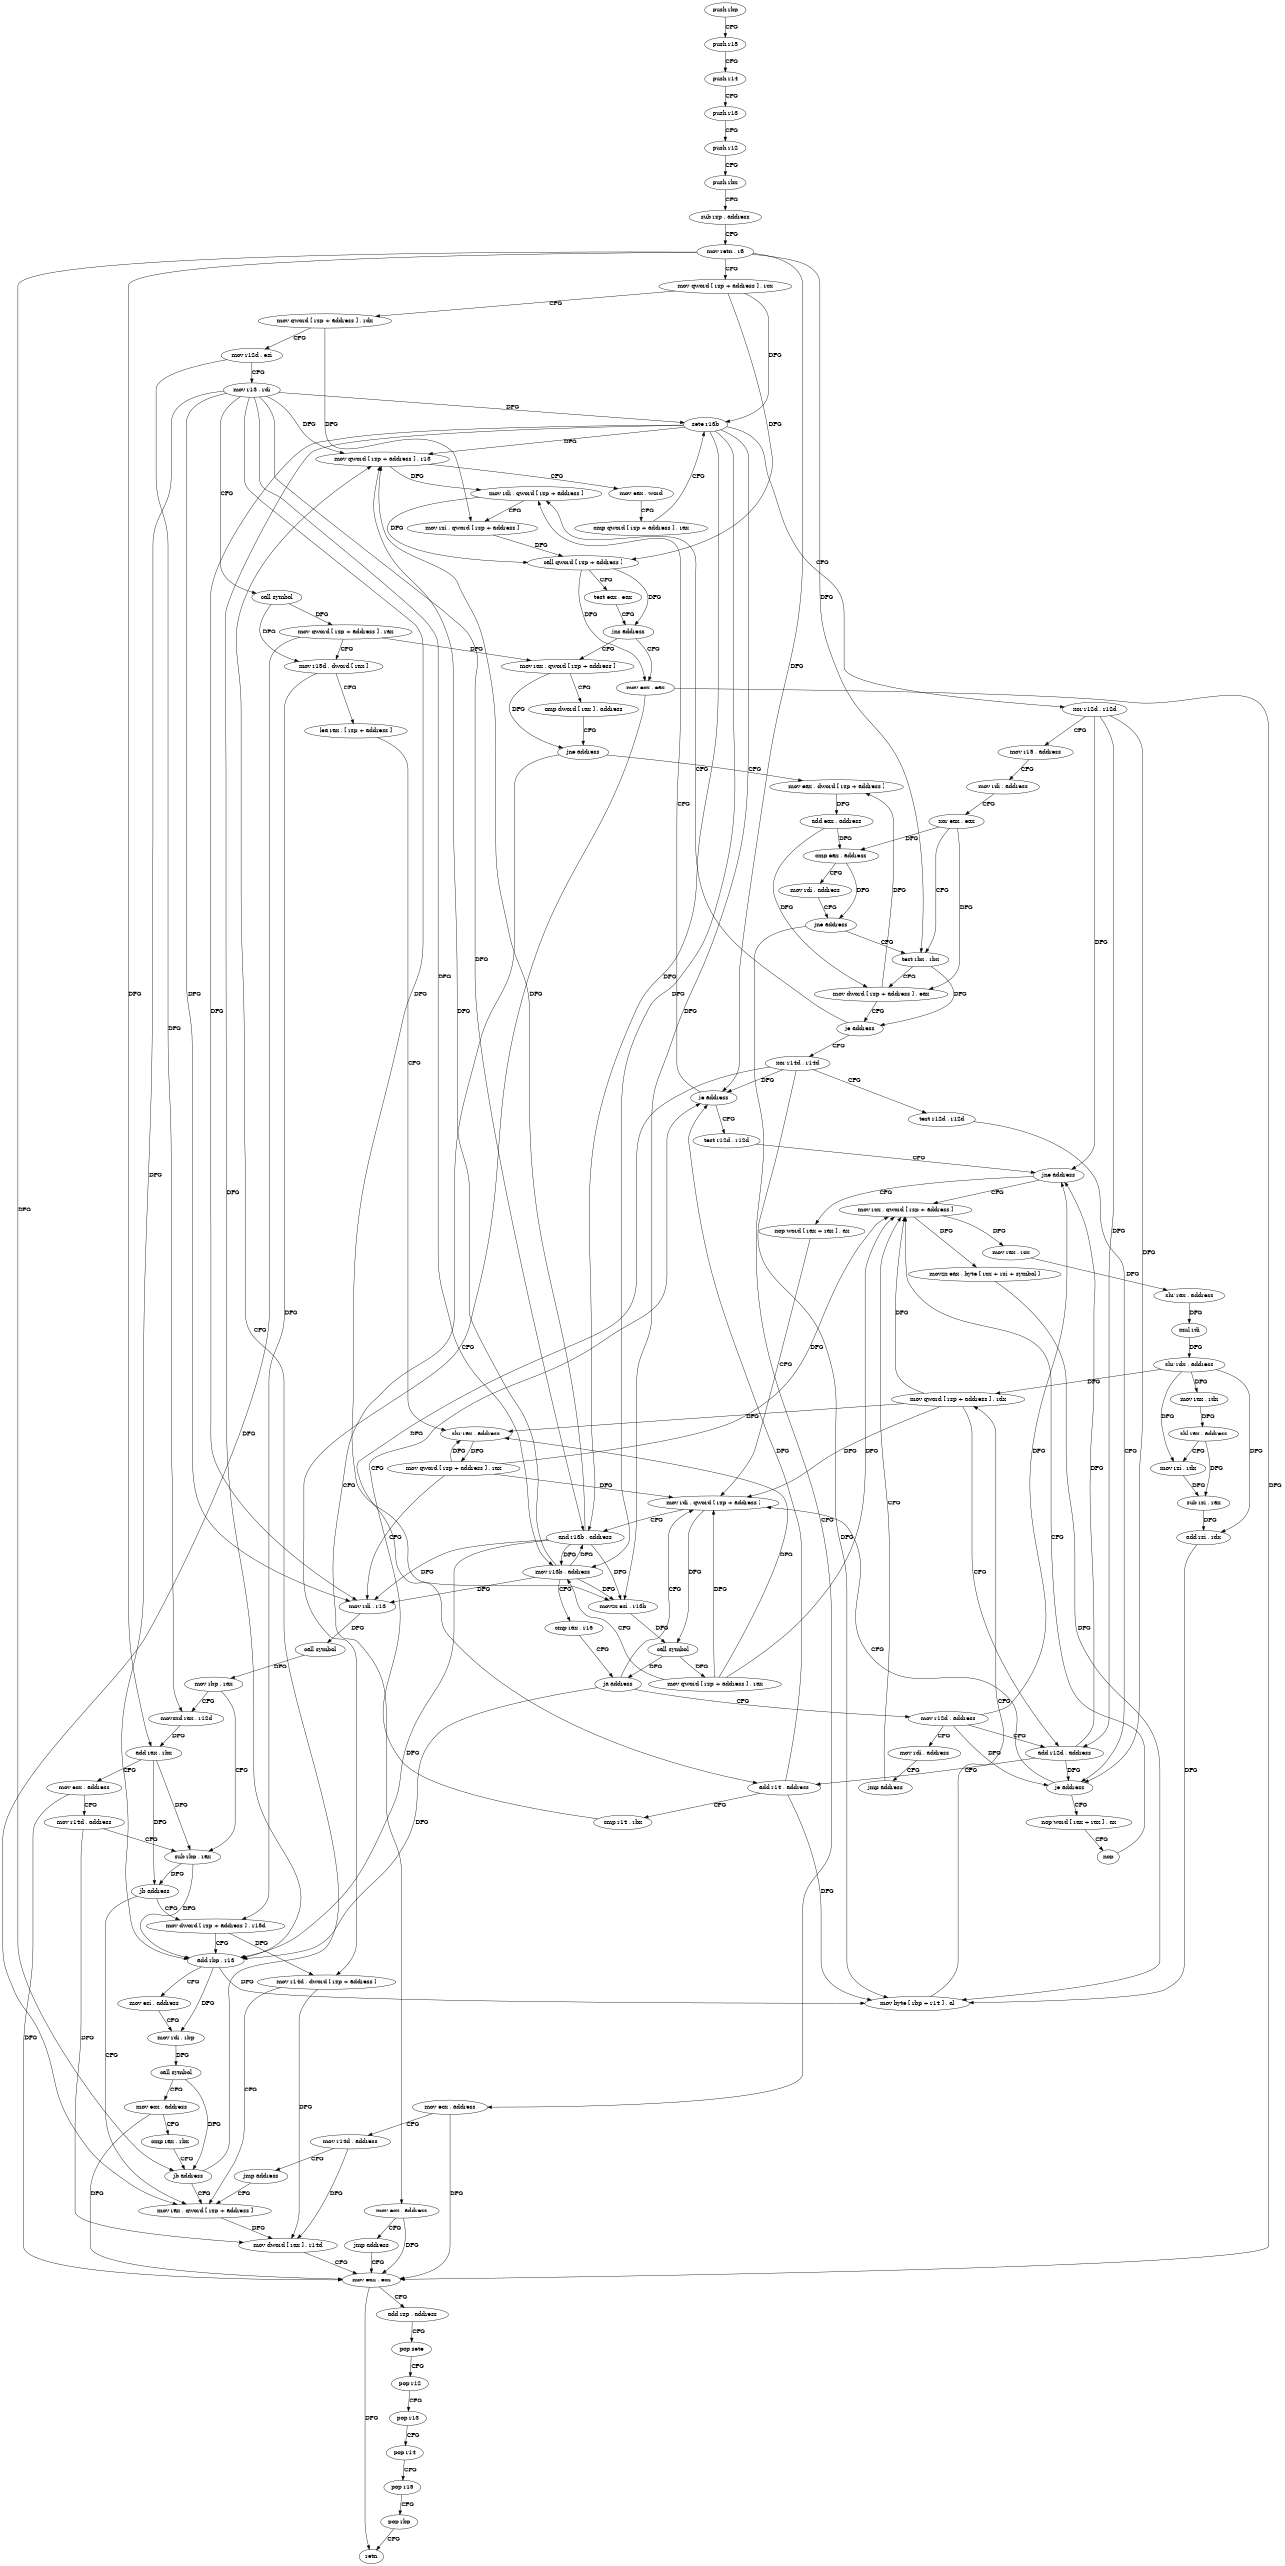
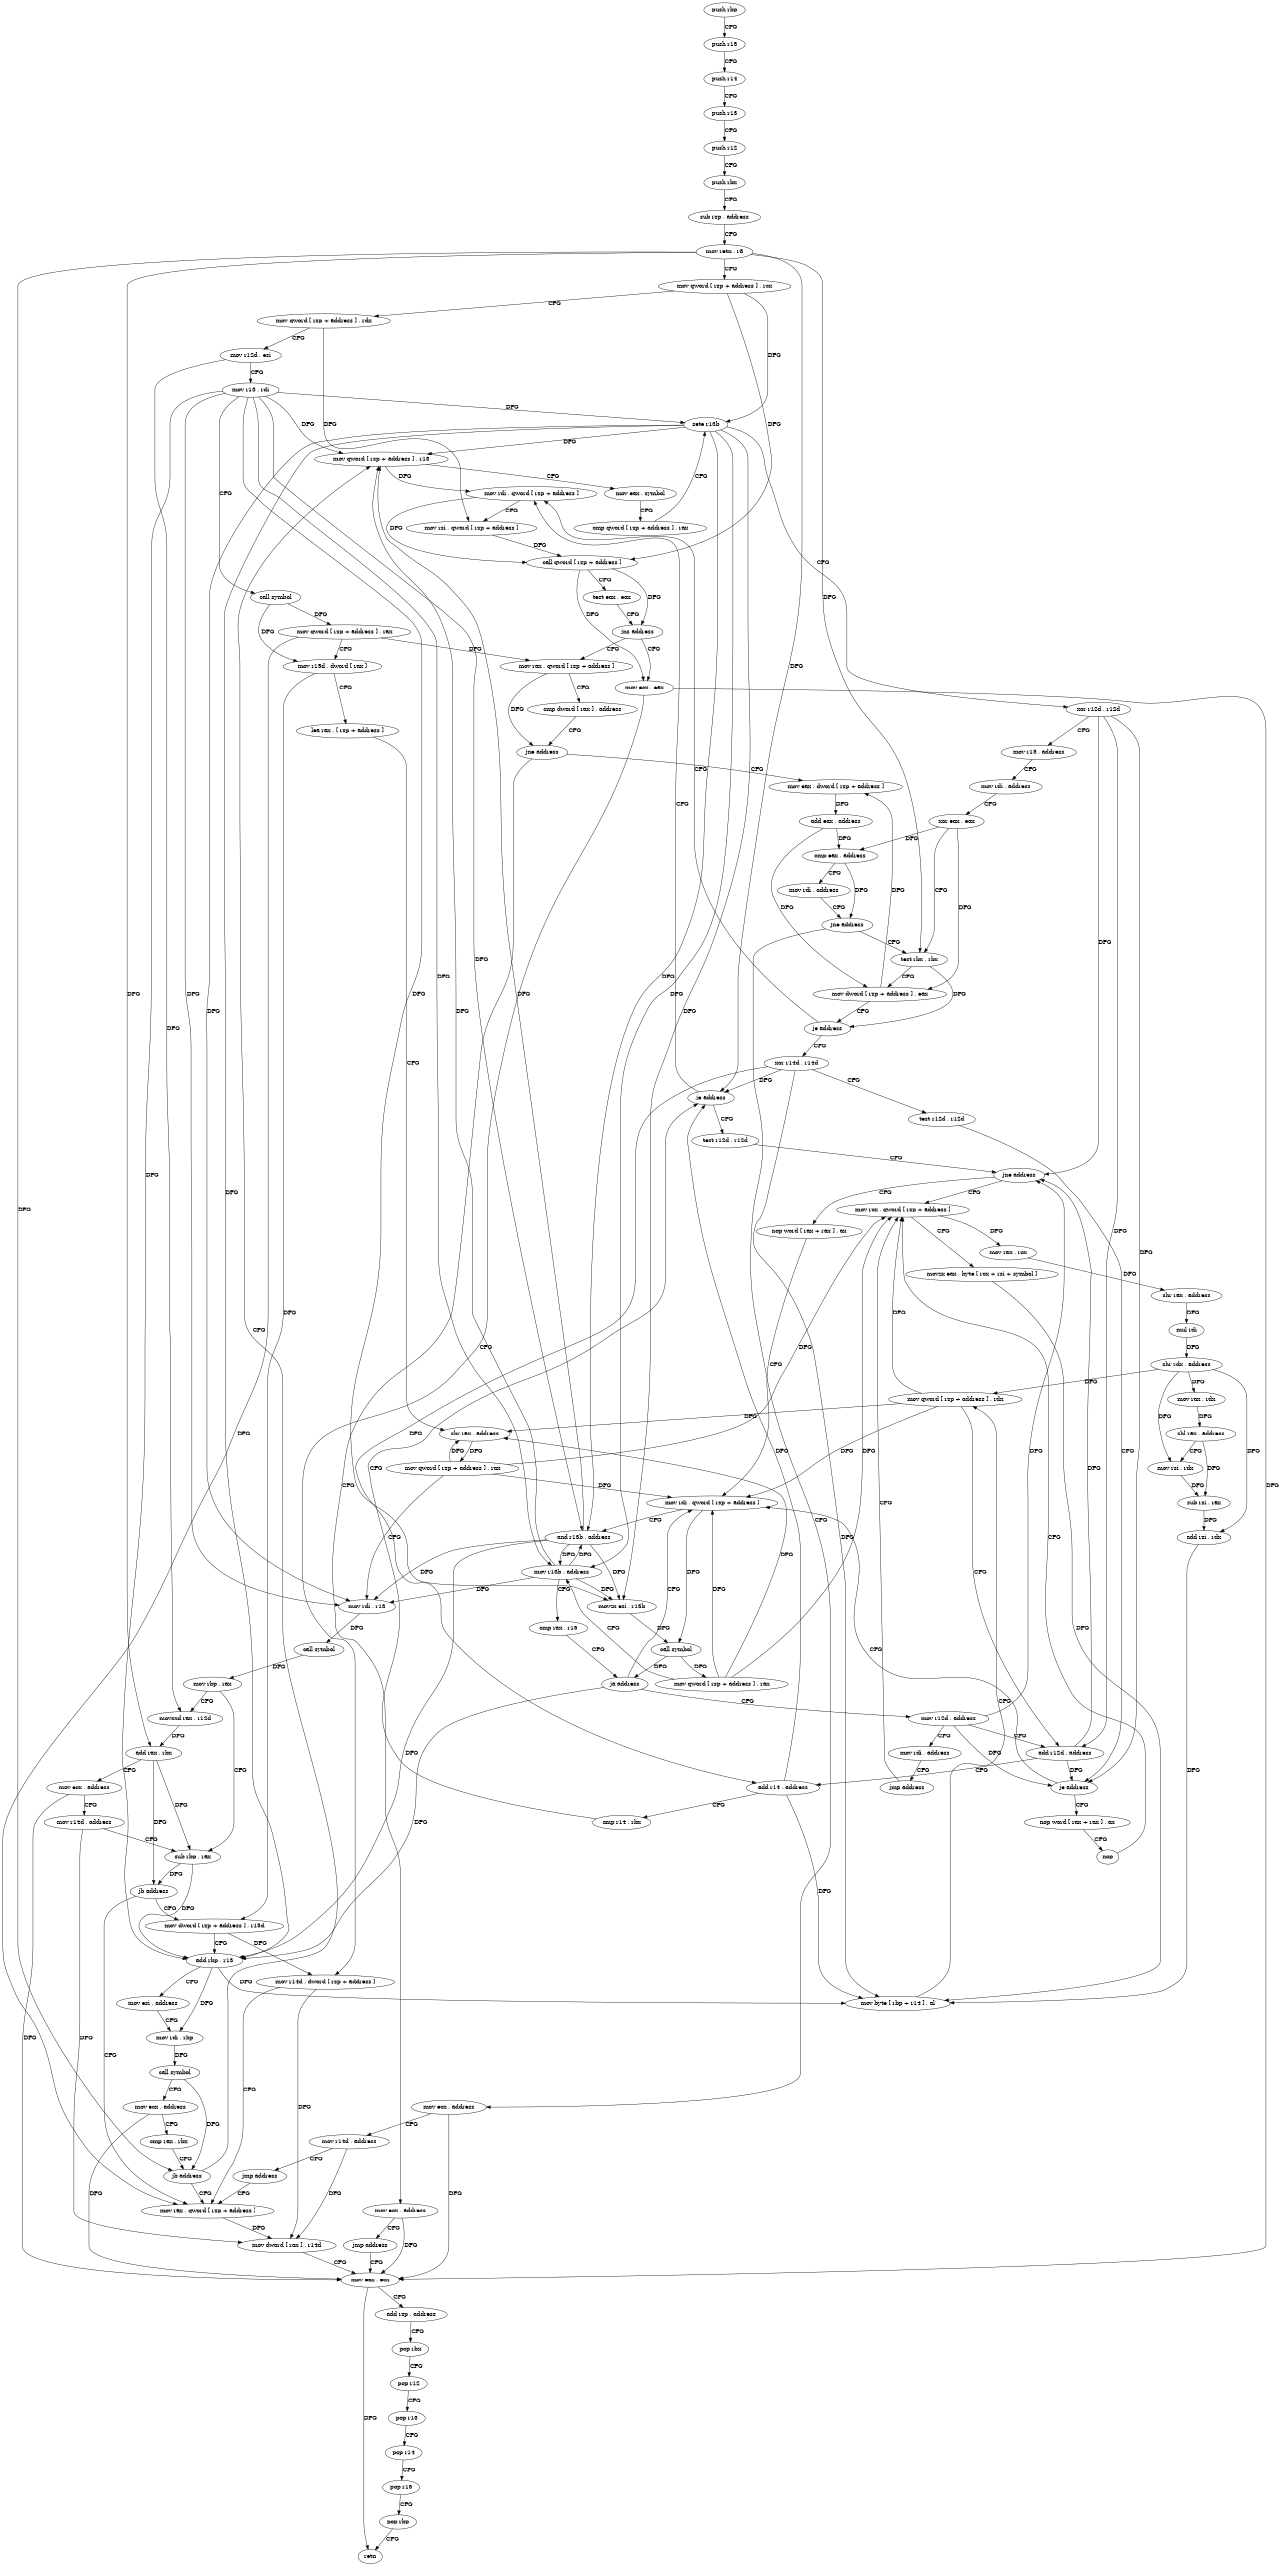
node "mov eax , word": label "mov eax , word" -> "mov eax , symbol"
edge "mov rcx , qword [ rsp + address ]" -> "movzx eax , byte [ rcx + rsi + symbol ]": label "DFG" -> "CFG"
node "pop sete": label "pop sete" -> "pop rbx"
